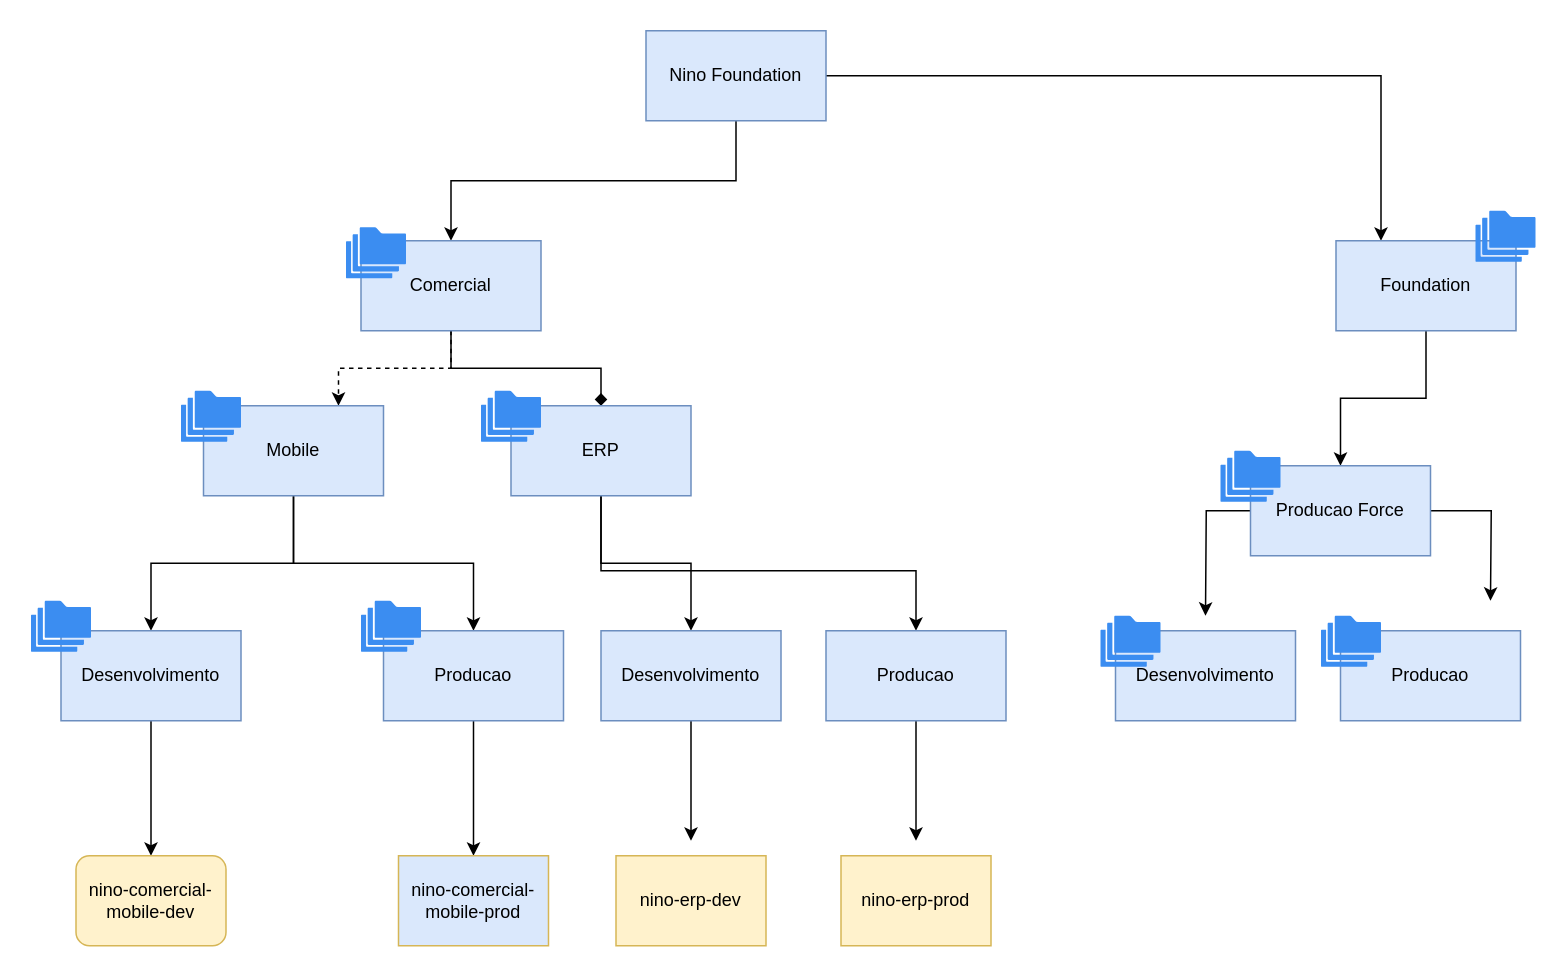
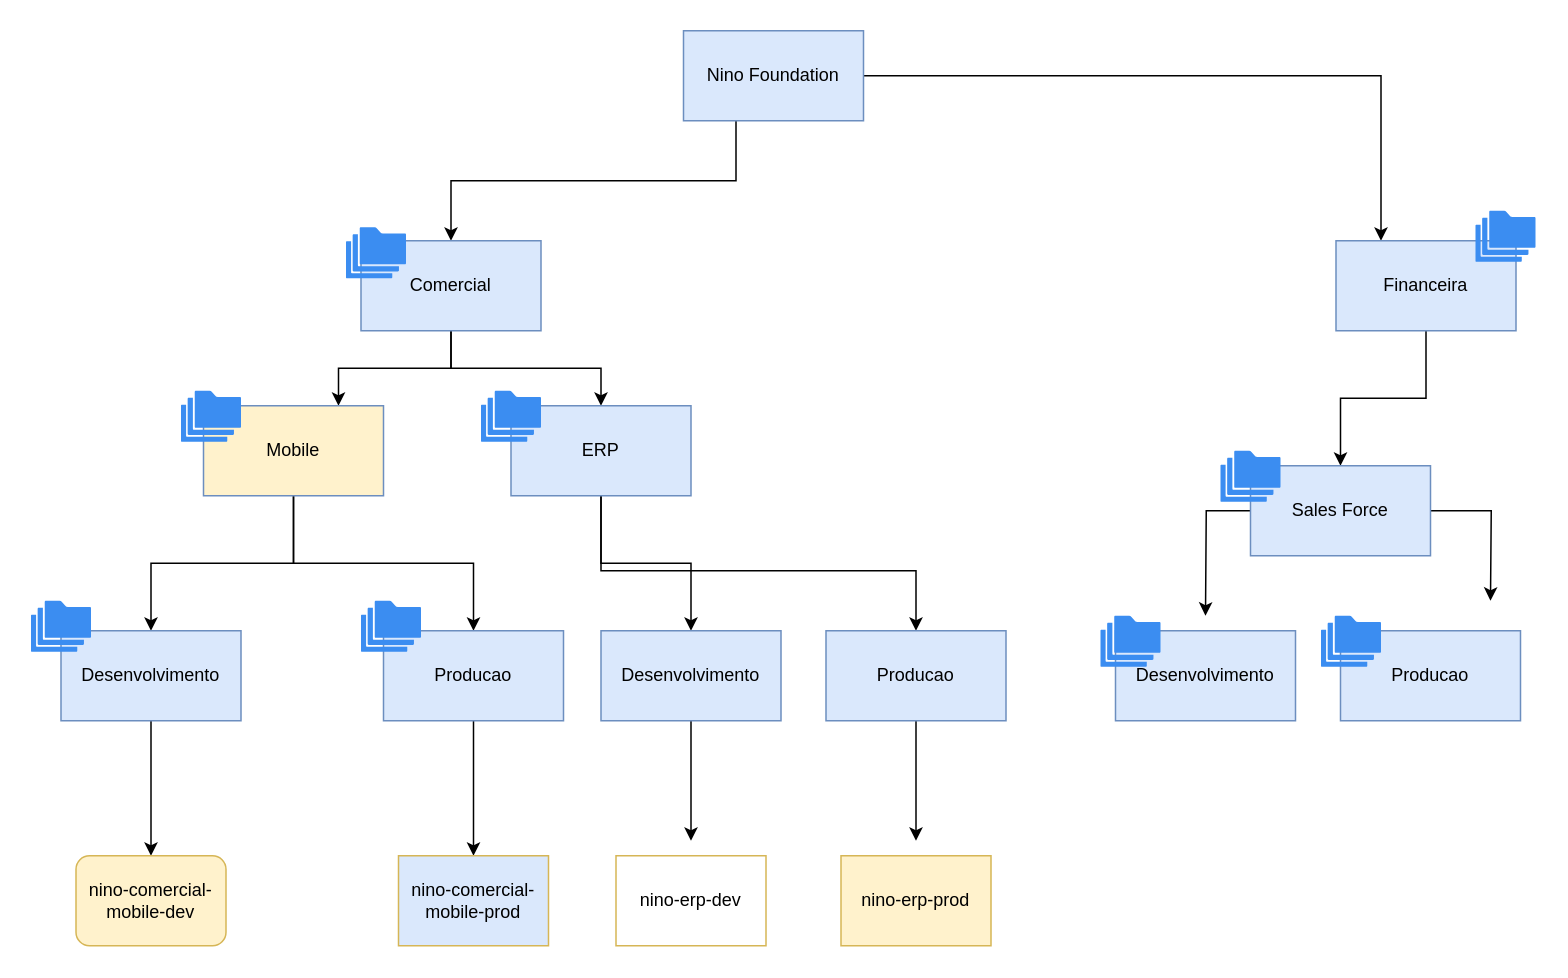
node "Nino Foundation": moved (736, 76) -> (773, 76)
node "Foundation": label "Foundation" -> "Financeira"
edge "Comercial" -> "Mobile": style dashed -> solid
edge "Comercial" -> "ERP": arrowhead diamond -> classic
node "Mobile": fillcolor #dae8fc -> #fff2cc
node "Producao Force": label "Producao Force" -> "Sales Force"
node "nino-erp-dev": fillcolor #fff2cc -> #ffffff
